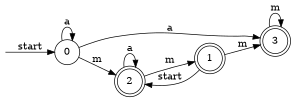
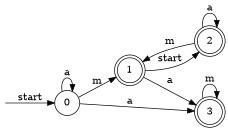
edge "1" -> "3": label "m" -> "a"
edge "0" -> "2": now "0" -> "1"
